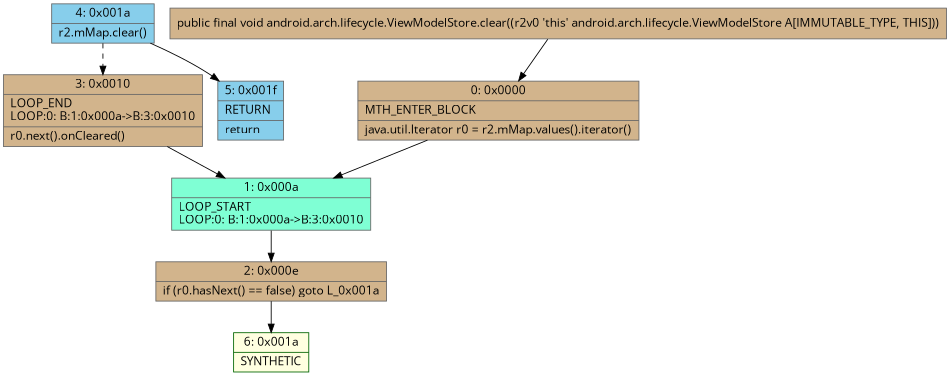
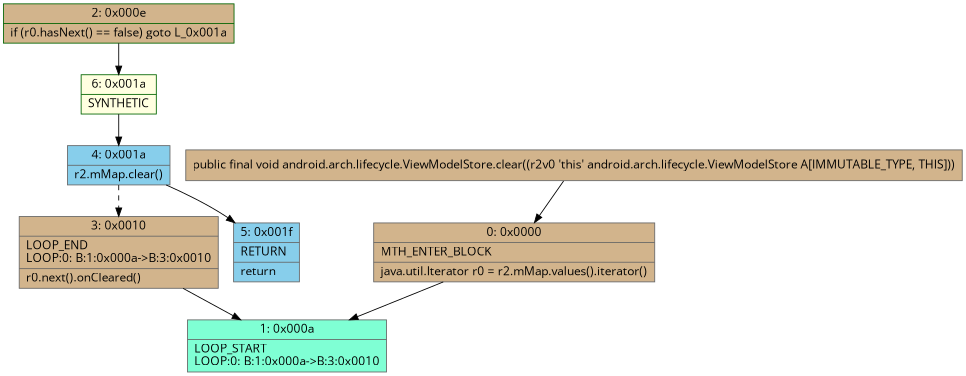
edge "6: 0x001a" -> "4: 0x001a": added
edge "1: 0x000a" -> "2: 0x000e": removed
node "2: 0x000e": color gray40 -> darkgreen
